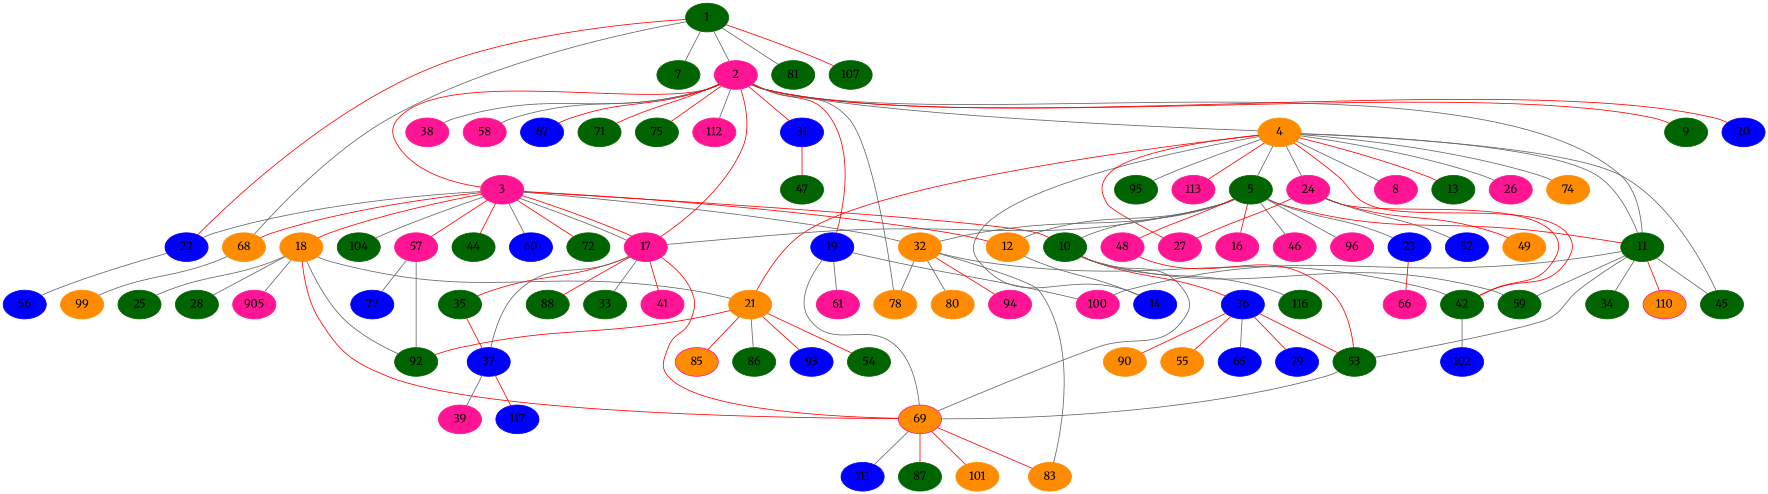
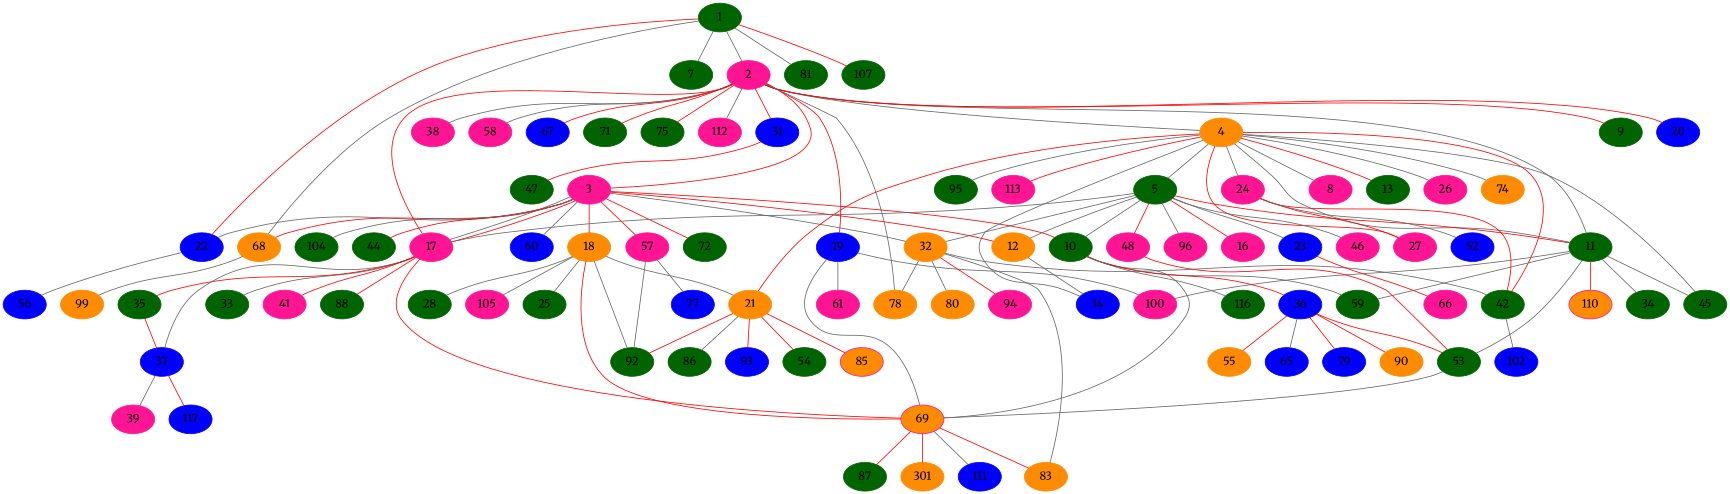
node "49": removed
node "905": label "905" -> "105"
node "101": label "101" -> "301"
